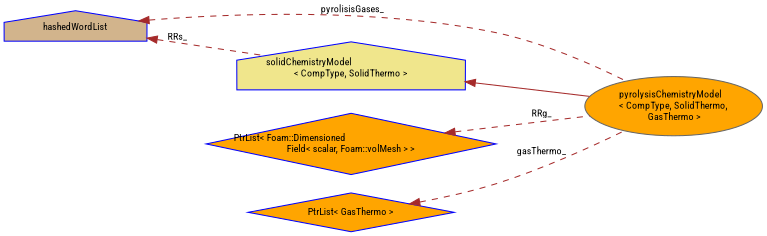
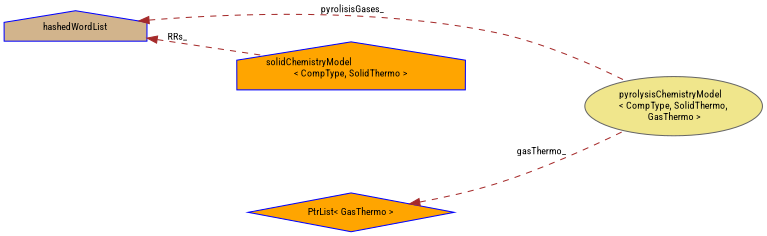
node "solidChemistryModel < CompType, SolidThermo >": fillcolor khaki -> orange
edge "pyrolysisChemistryModel < CompType, SolidThermo, GasThermo >" -> "solidChemistryModel < CompType, SolidThermo >": removed
node "pyrolysisChemistryModel < CompType, SolidThermo, GasThermo >": fillcolor orange -> khaki
node "PtrList< Foam::Dimensioned Field< scalar, Foam::volMesh > >": removed
